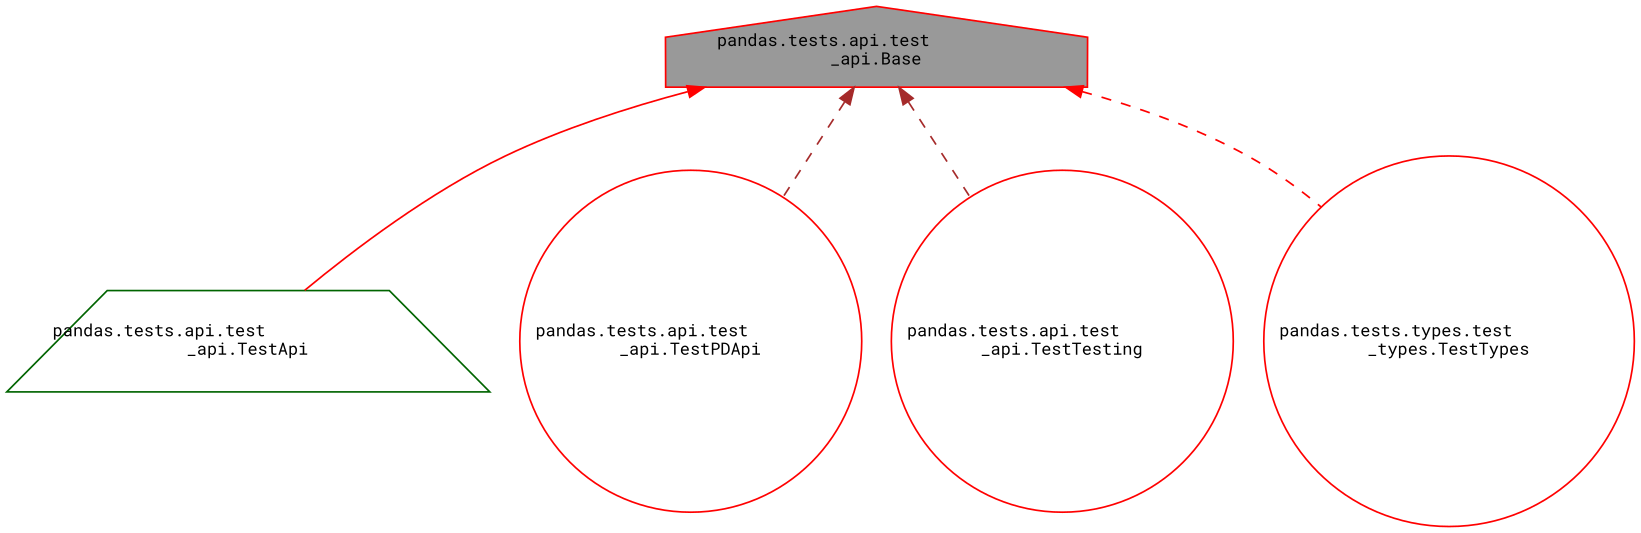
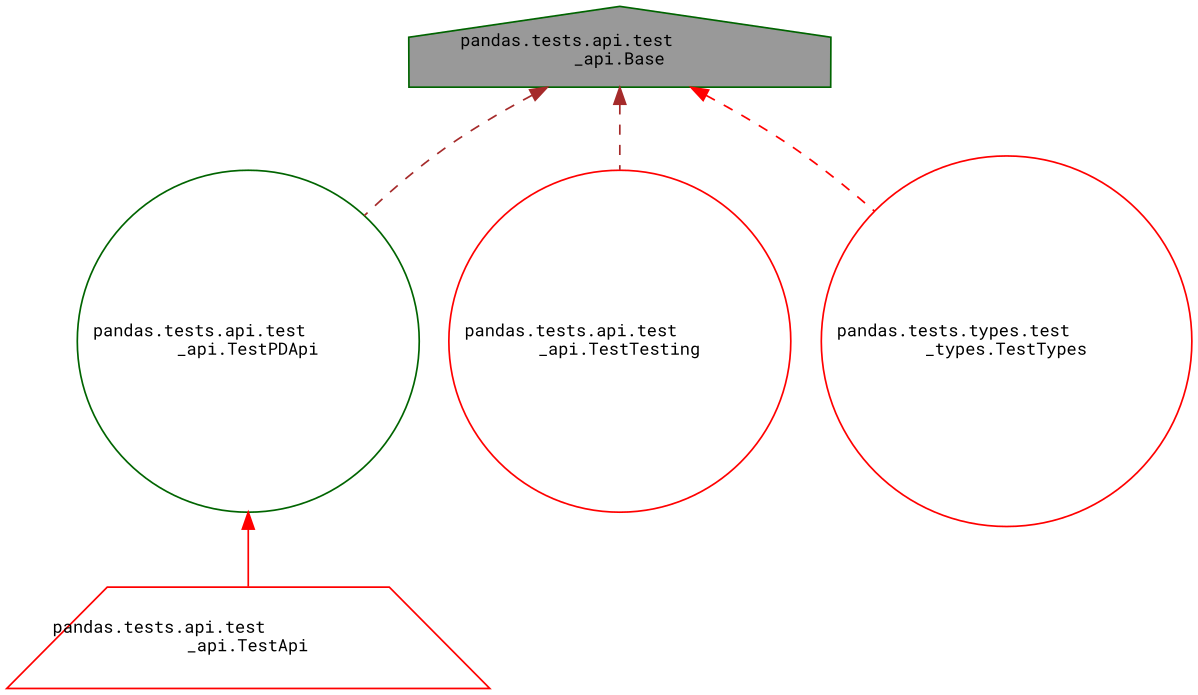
node "pandas.tests.api.test _api.Base": color red -> darkgreen
edge "pandas.tests.api.test _api.TestApi" -> "pandas.tests.api.test _api.Base": now "pandas.tests.api.test _api.TestApi" -> "pandas.tests.api.test _api.TestPDApi"
node "pandas.tests.api.test _api.TestApi": color darkgreen -> red
node "pandas.tests.api.test _api.TestPDApi": color red -> darkgreen
